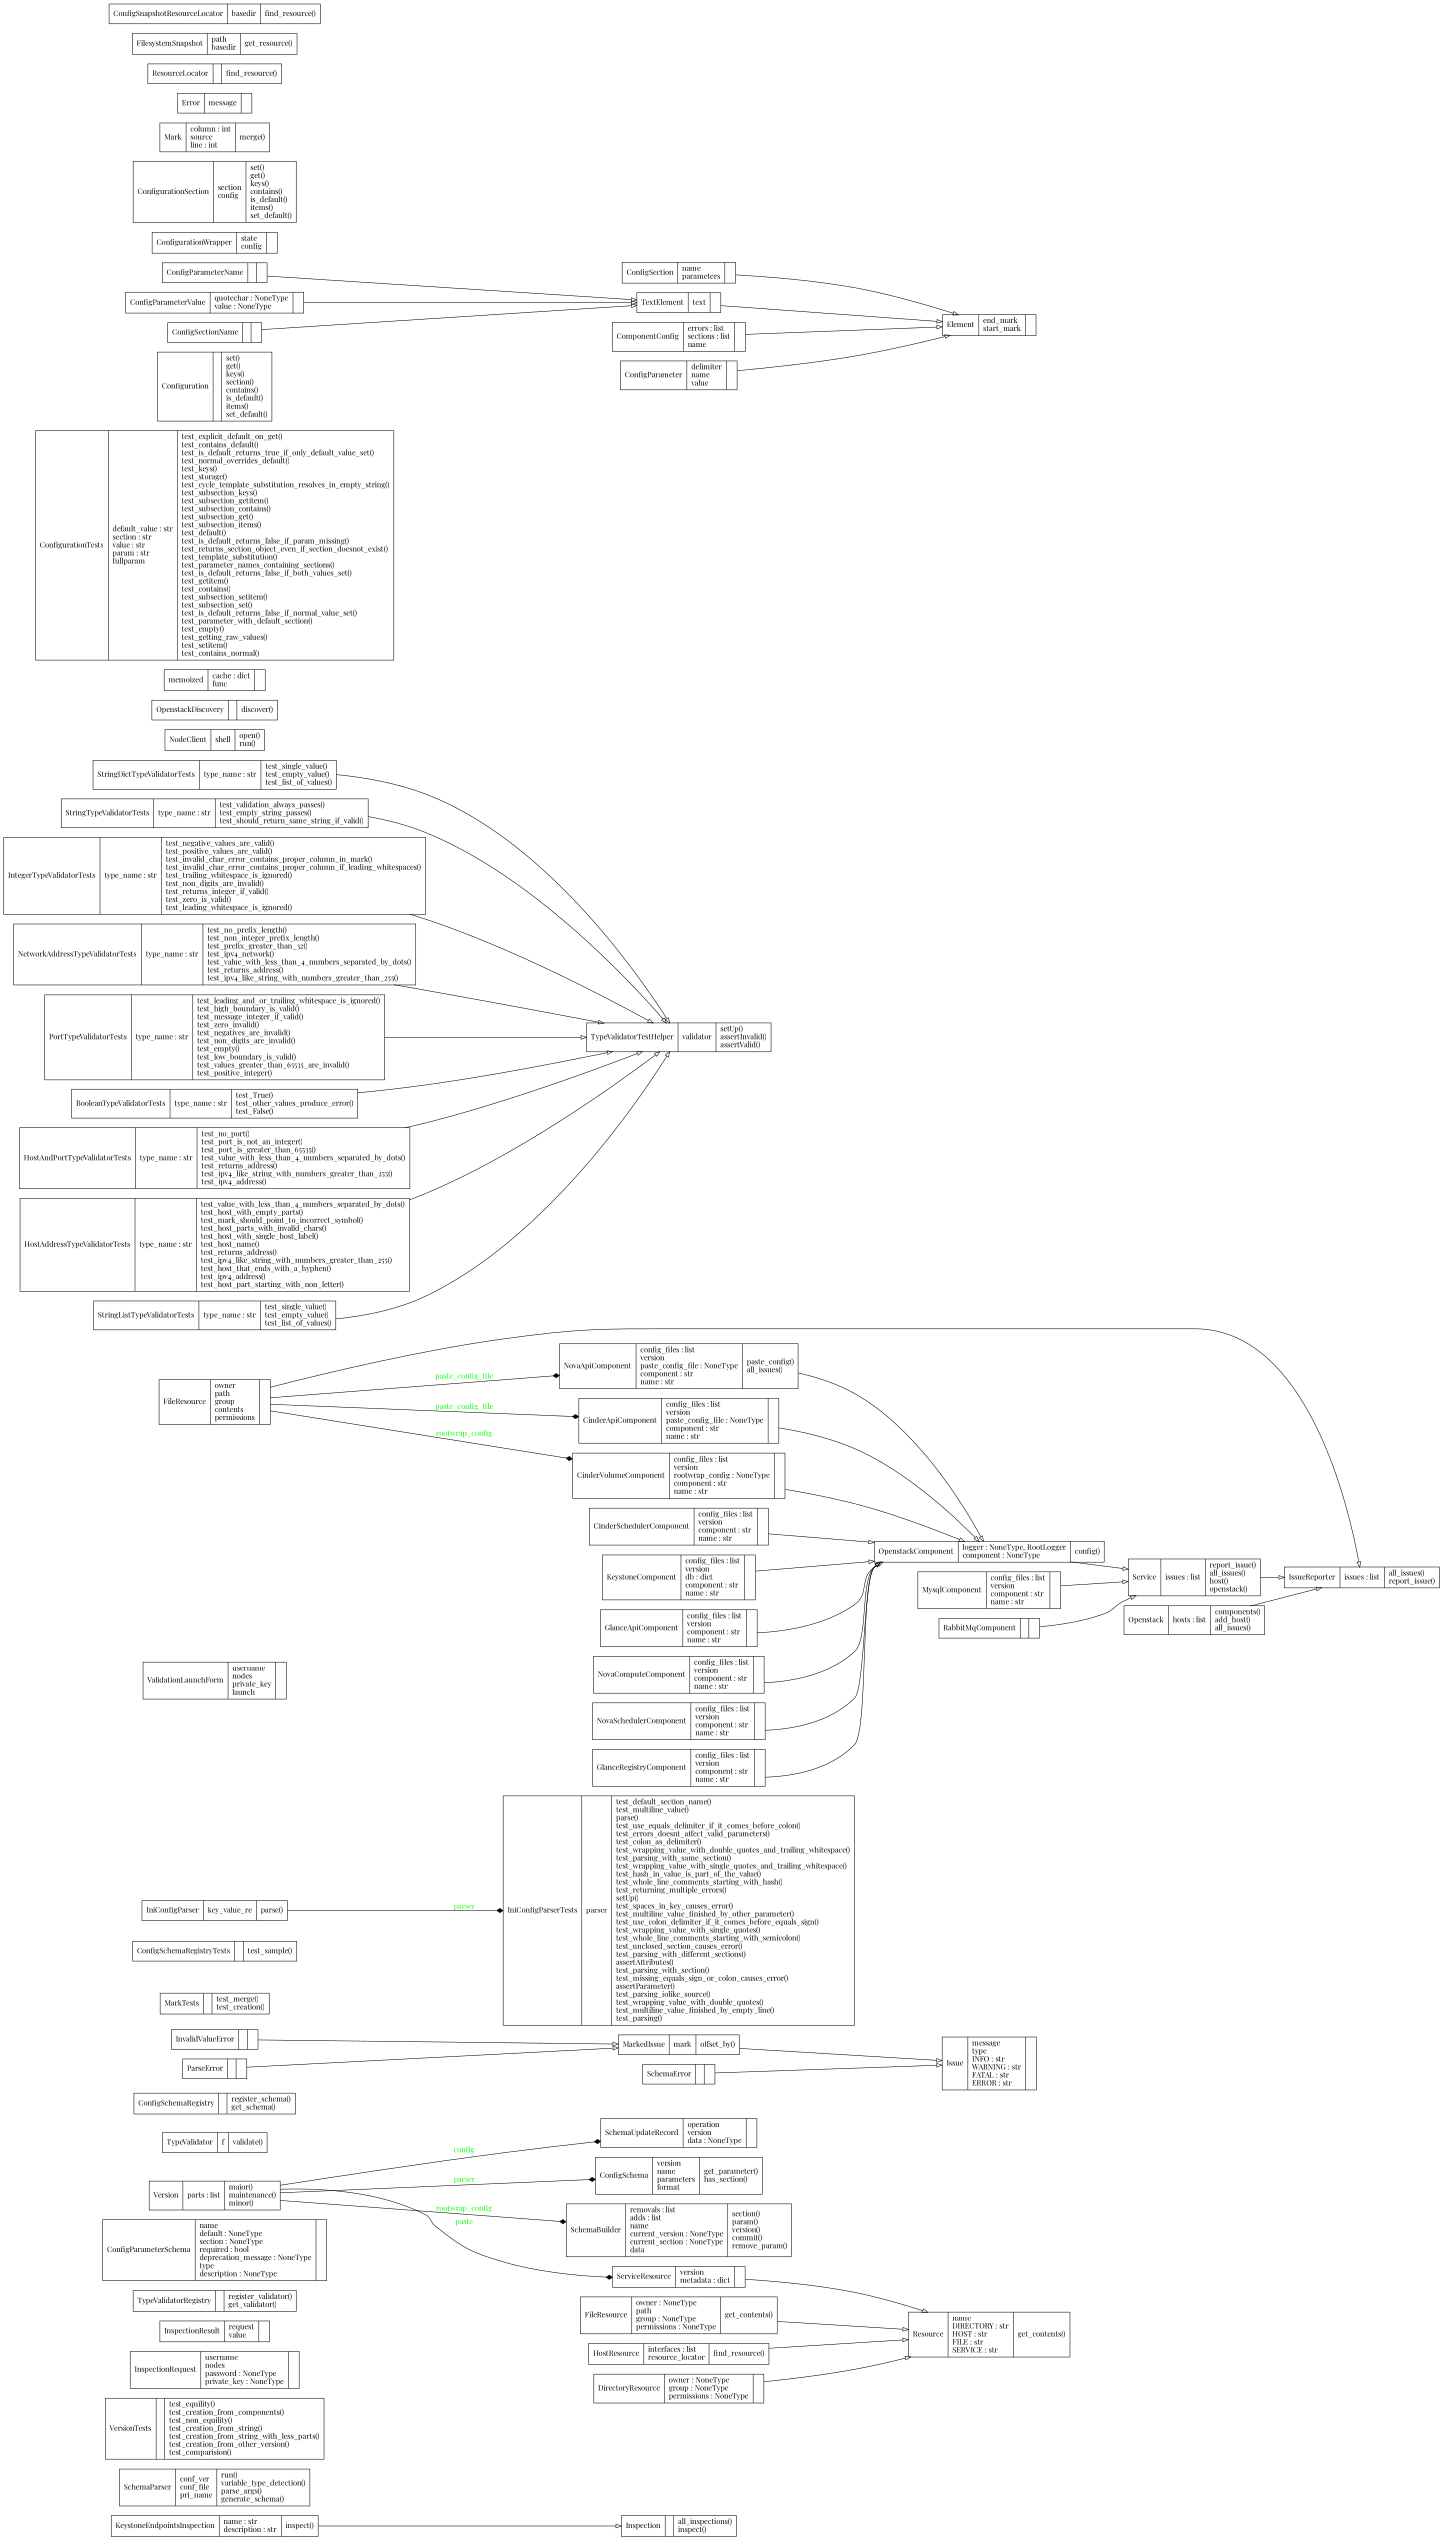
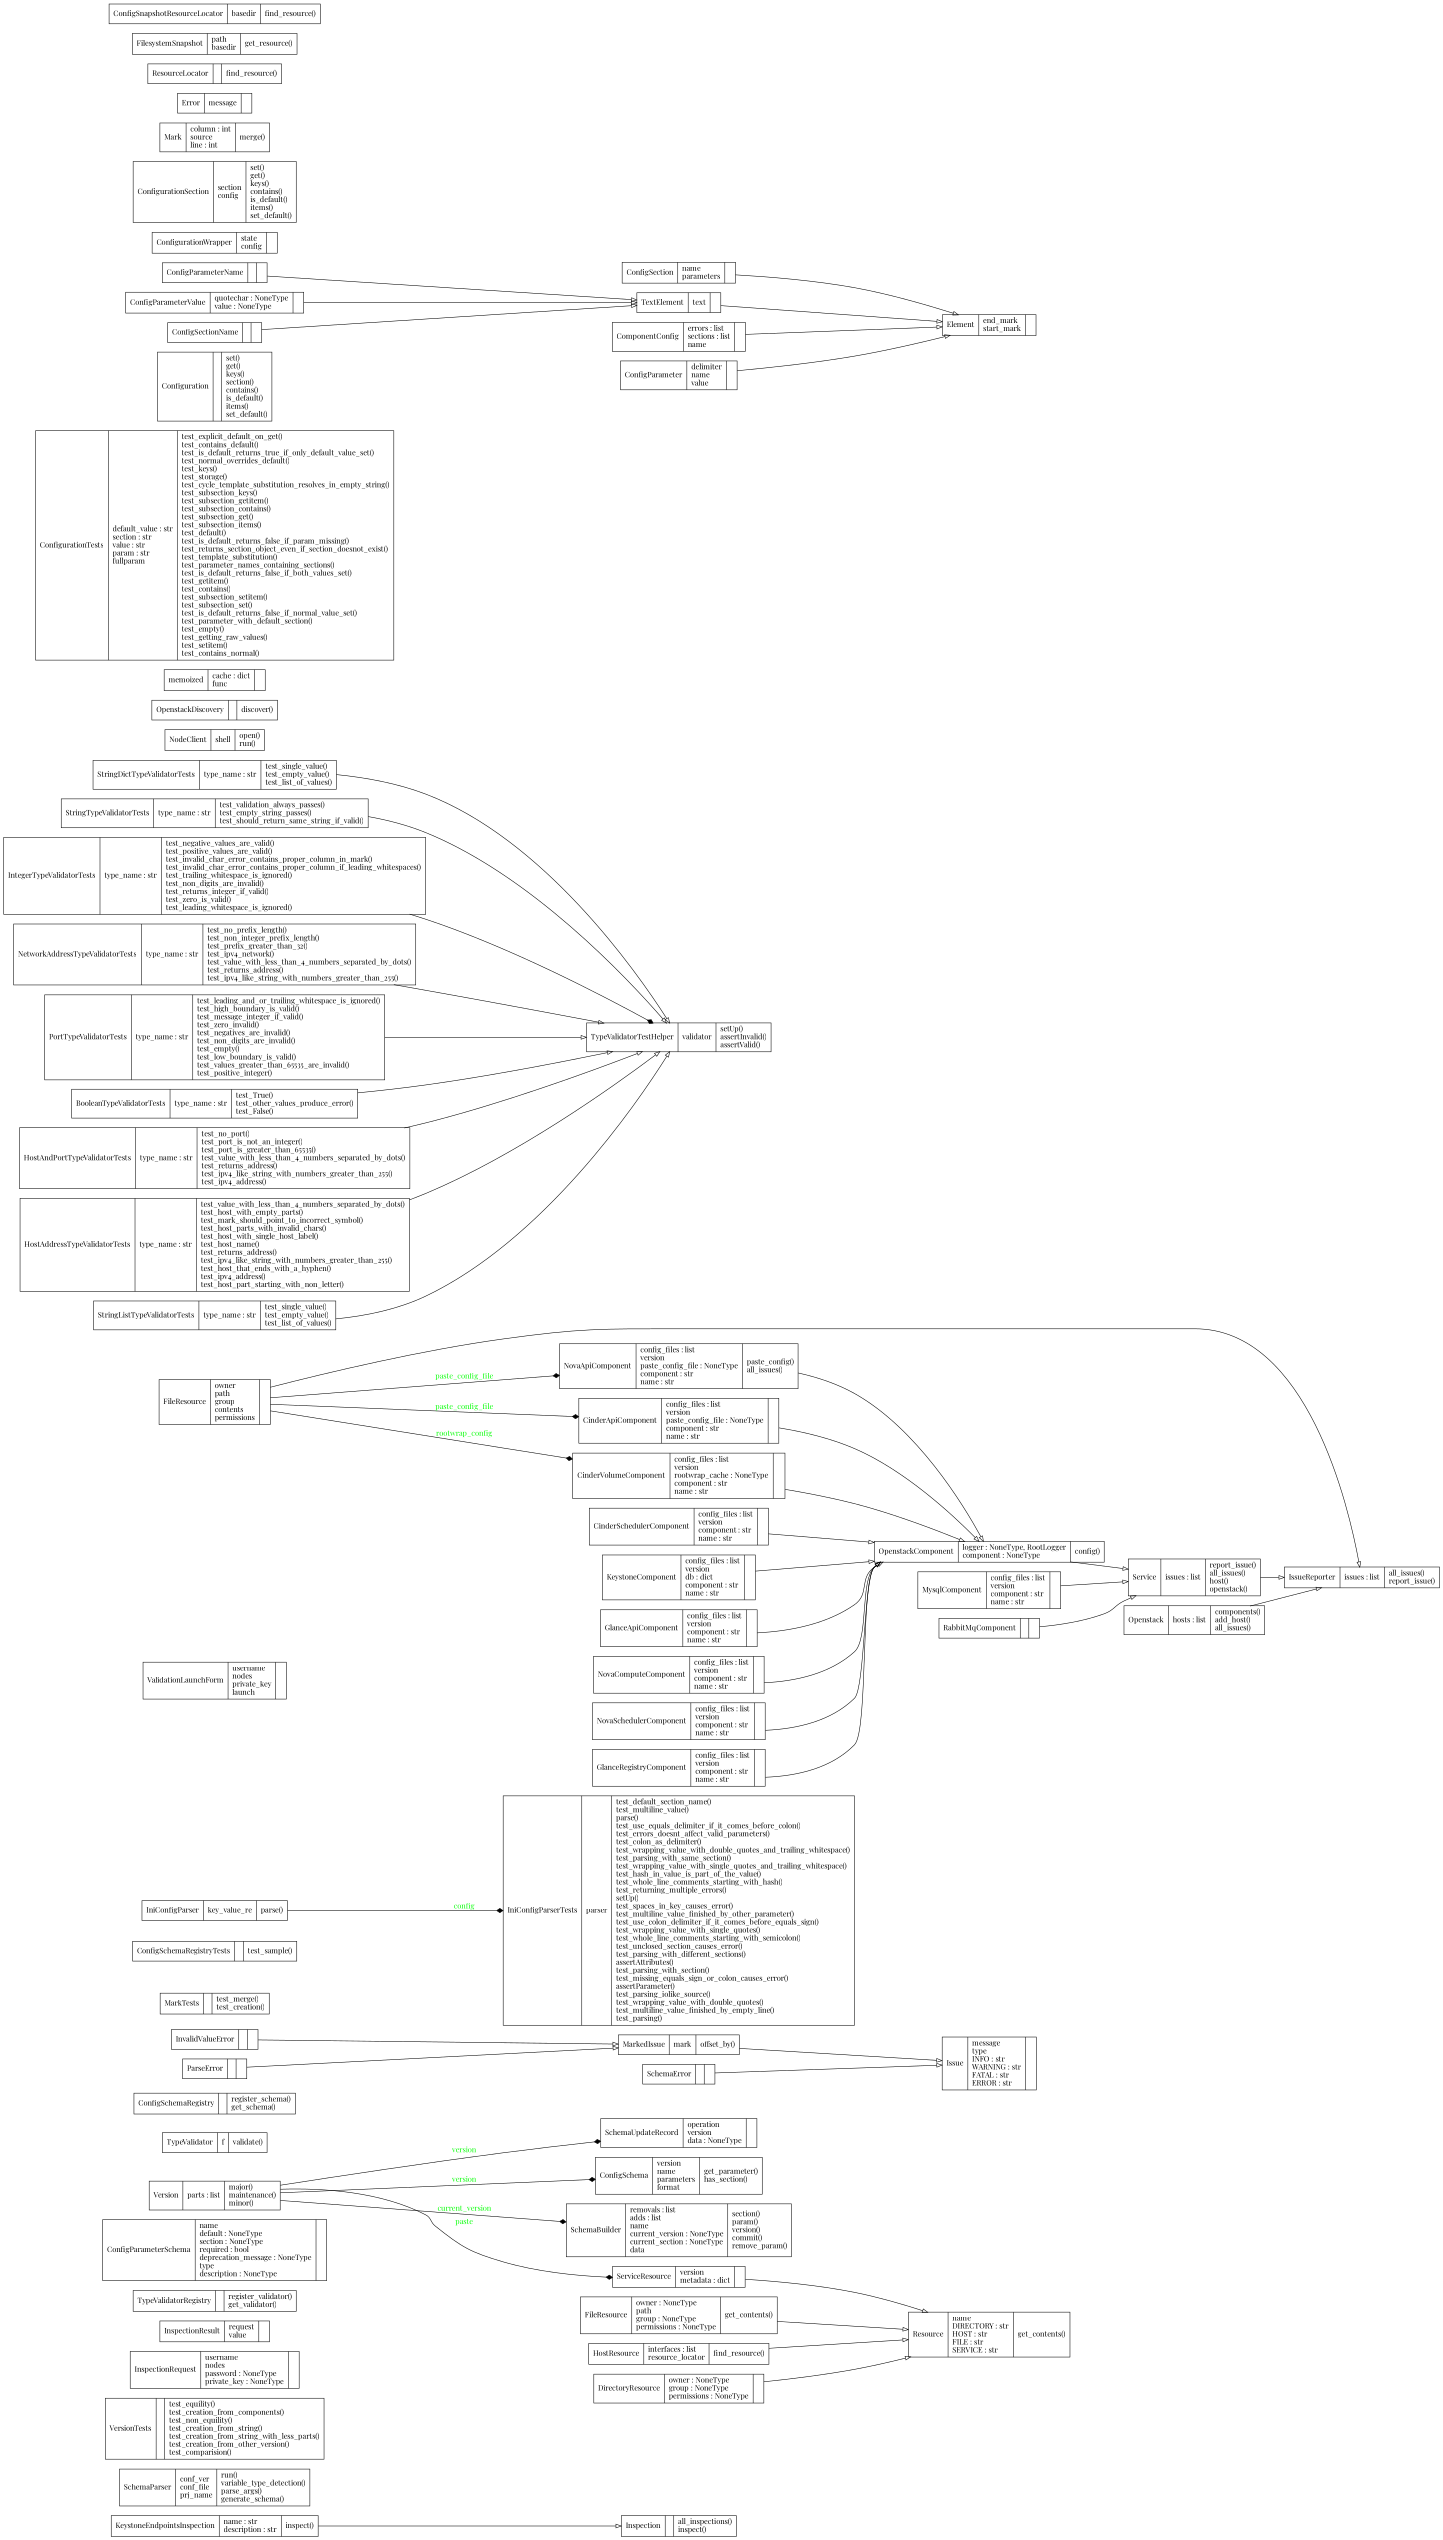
edge "IntegerTypeValidatorTests" -> "TypeValidatorTestHelper": arrowhead empty -> diamond
node "CinderVolumeComponent": text "rootwrap_config : NoneType" -> "rootwrap_cache : NoneType"
edge "IniConfigParser" -> "IniConfigParserTests": label "parser" -> "config"
edge "Version" -> "SchemaUpdateRecord": label "config" -> "version"
edge "Version" -> "ConfigSchema": label "parser" -> "version"
edge "Version" -> "SchemaBuilder": label "rootwrap_config" -> "current_version"
